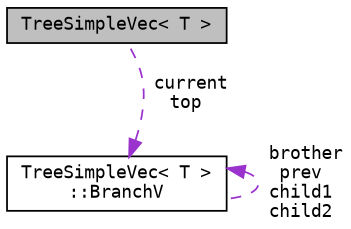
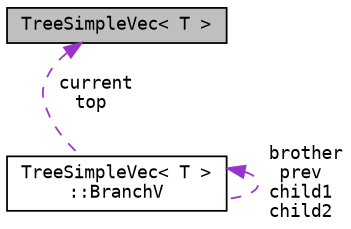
edge "TreeSimpleVec< T >" -> "TreeSimpleVec< T > ::BranchV": reversed
